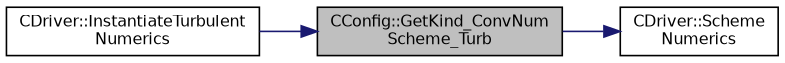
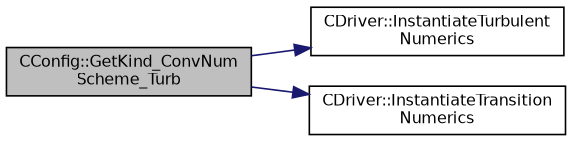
edge "CDriver::InstantiateTurbulent Numerics" -> "CConfig::GetKind_ConvNum Scheme_Turb": reversed
node "CDriver::Scheme Numerics": label "CDriver::Scheme Numerics" -> "CDriver::InstantiateTransition Numerics"
